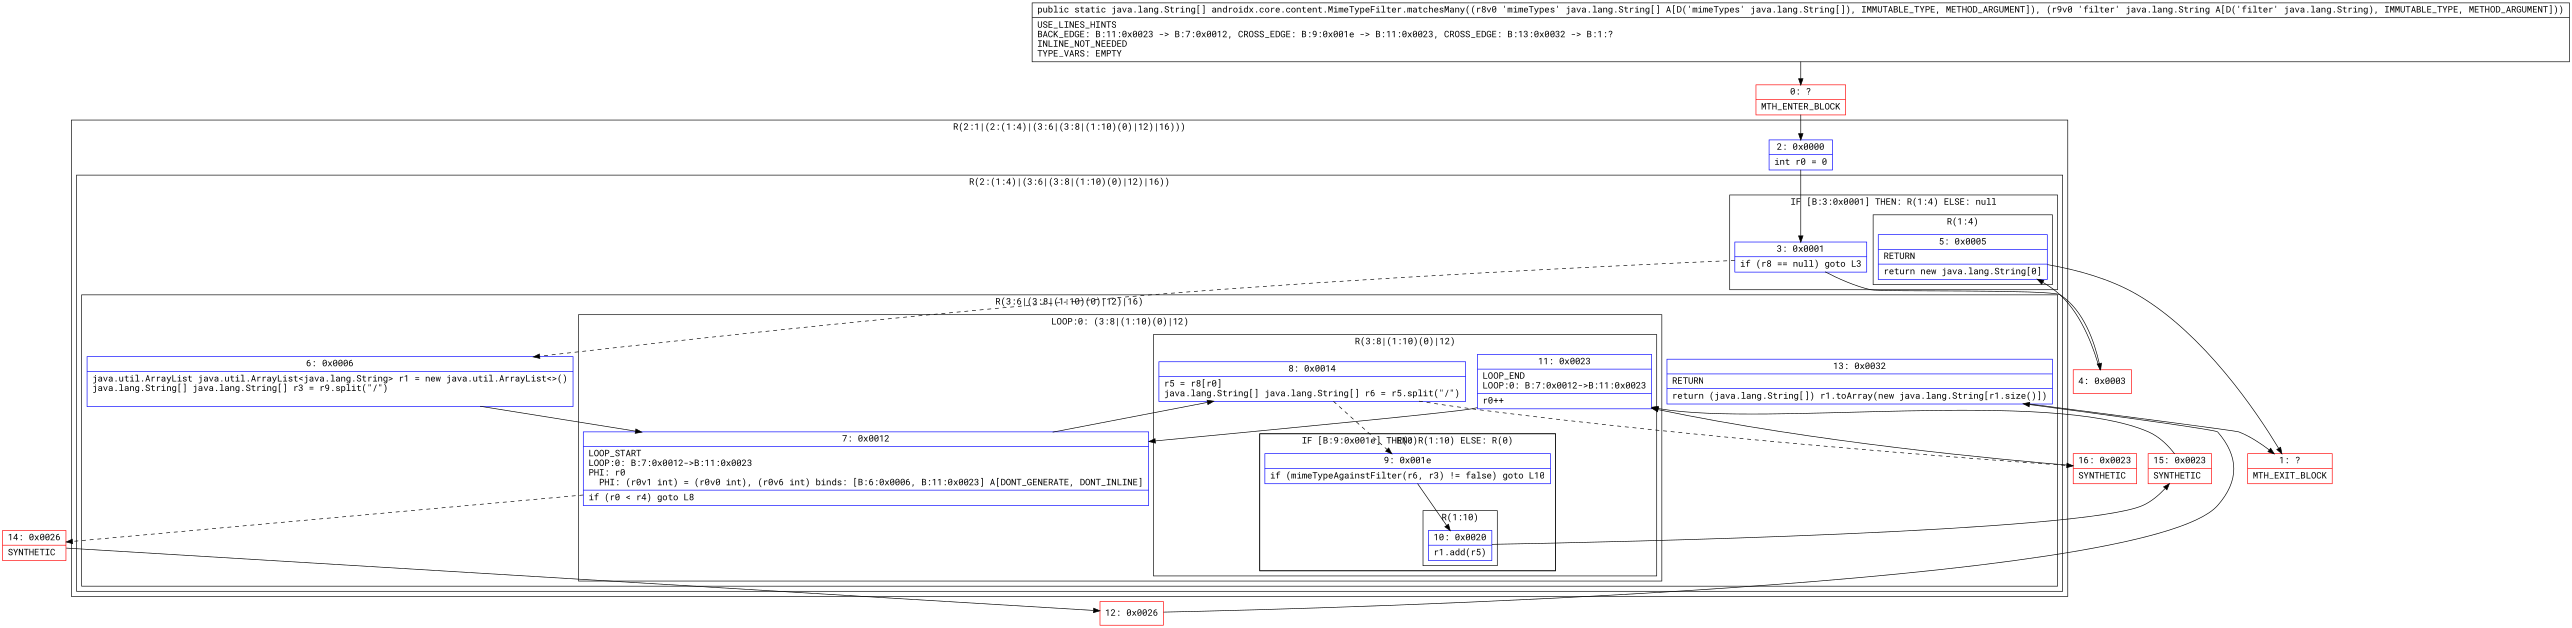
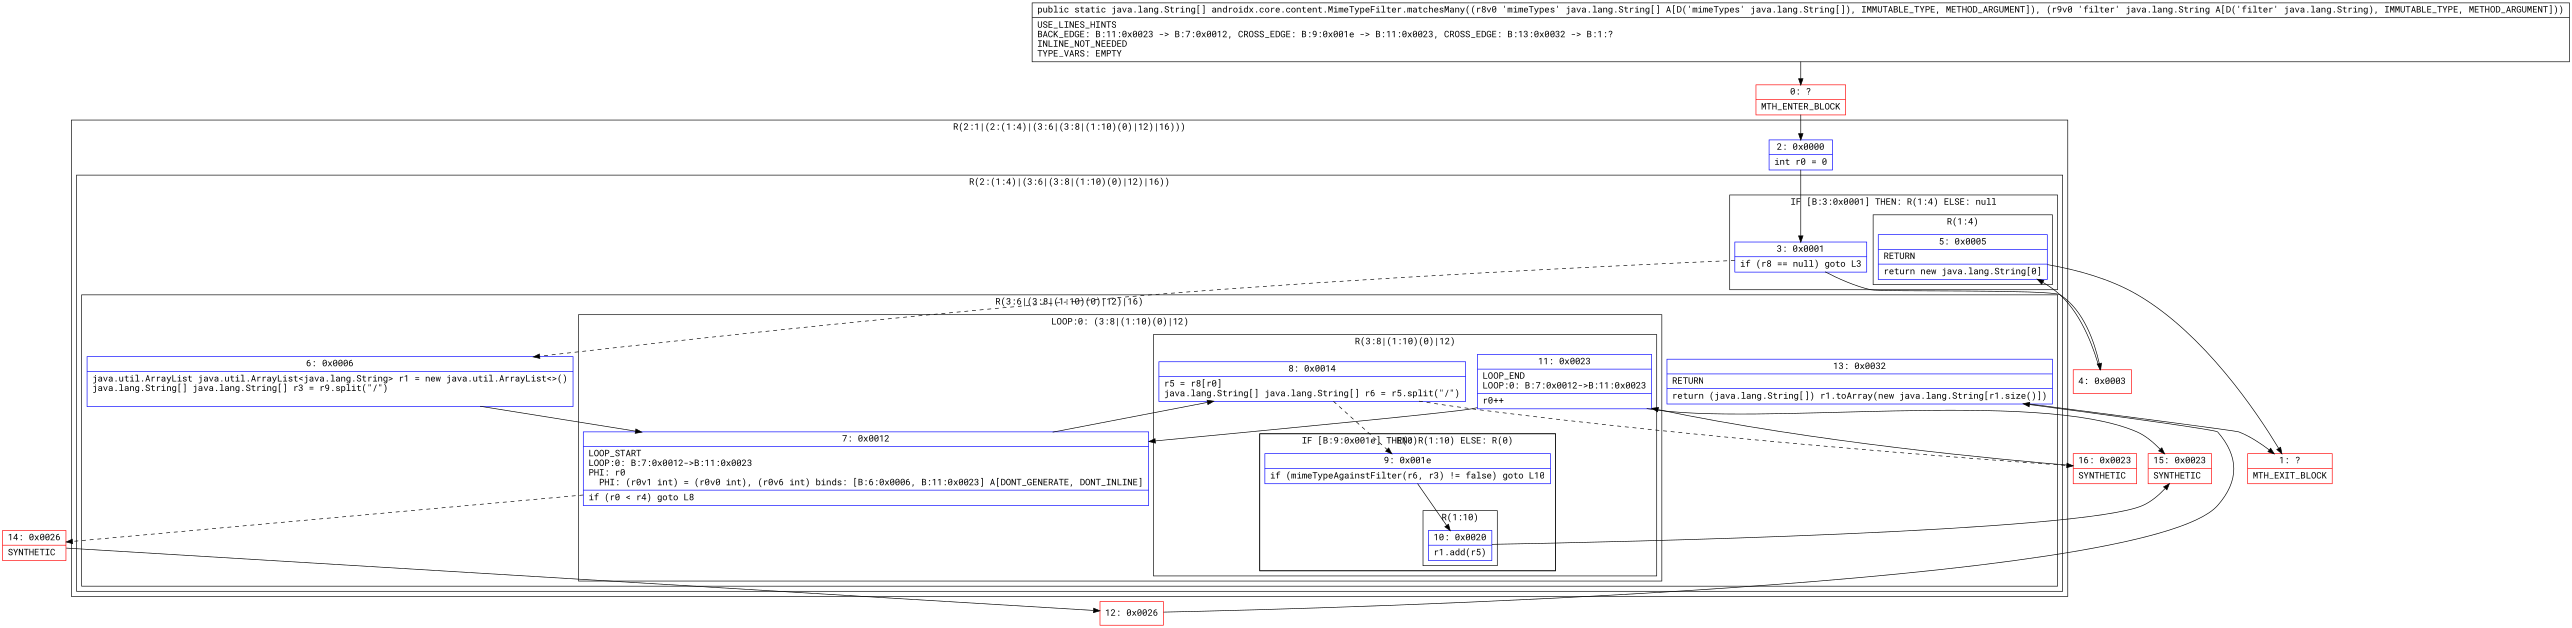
edge "15: 0x0023" -> "11: 0x0023": reversed
